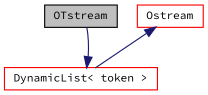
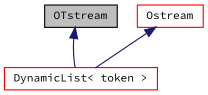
edge "OTstream" -> "DynamicList< token >": reversed
